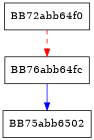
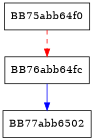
node "BB72abb64f0": label "BB72abb64f0" -> "BB75abb64f0"
node "BB75abb6502": label "BB75abb6502" -> "BB77abb6502"
